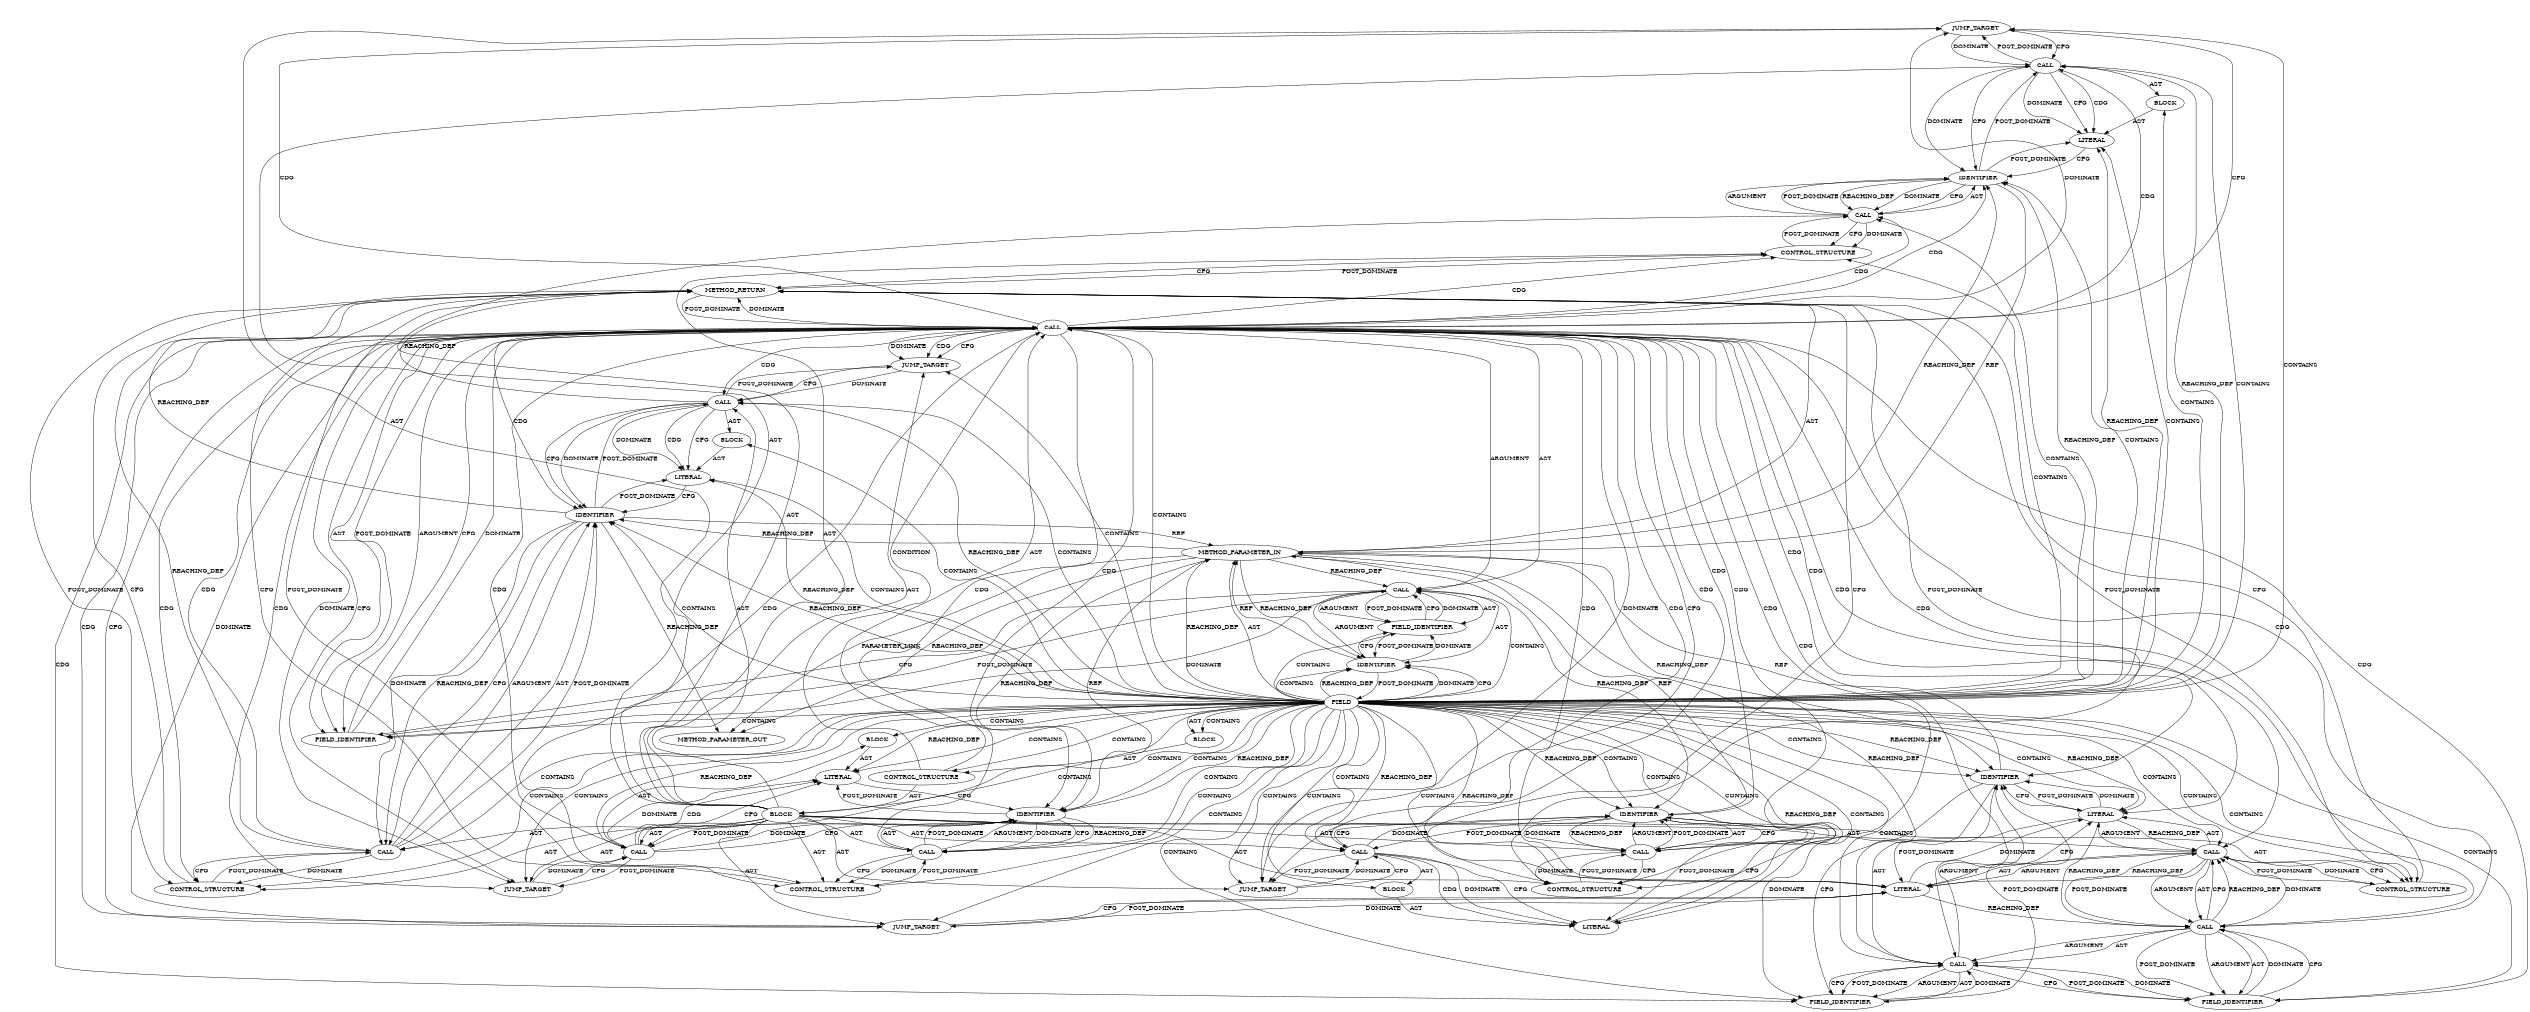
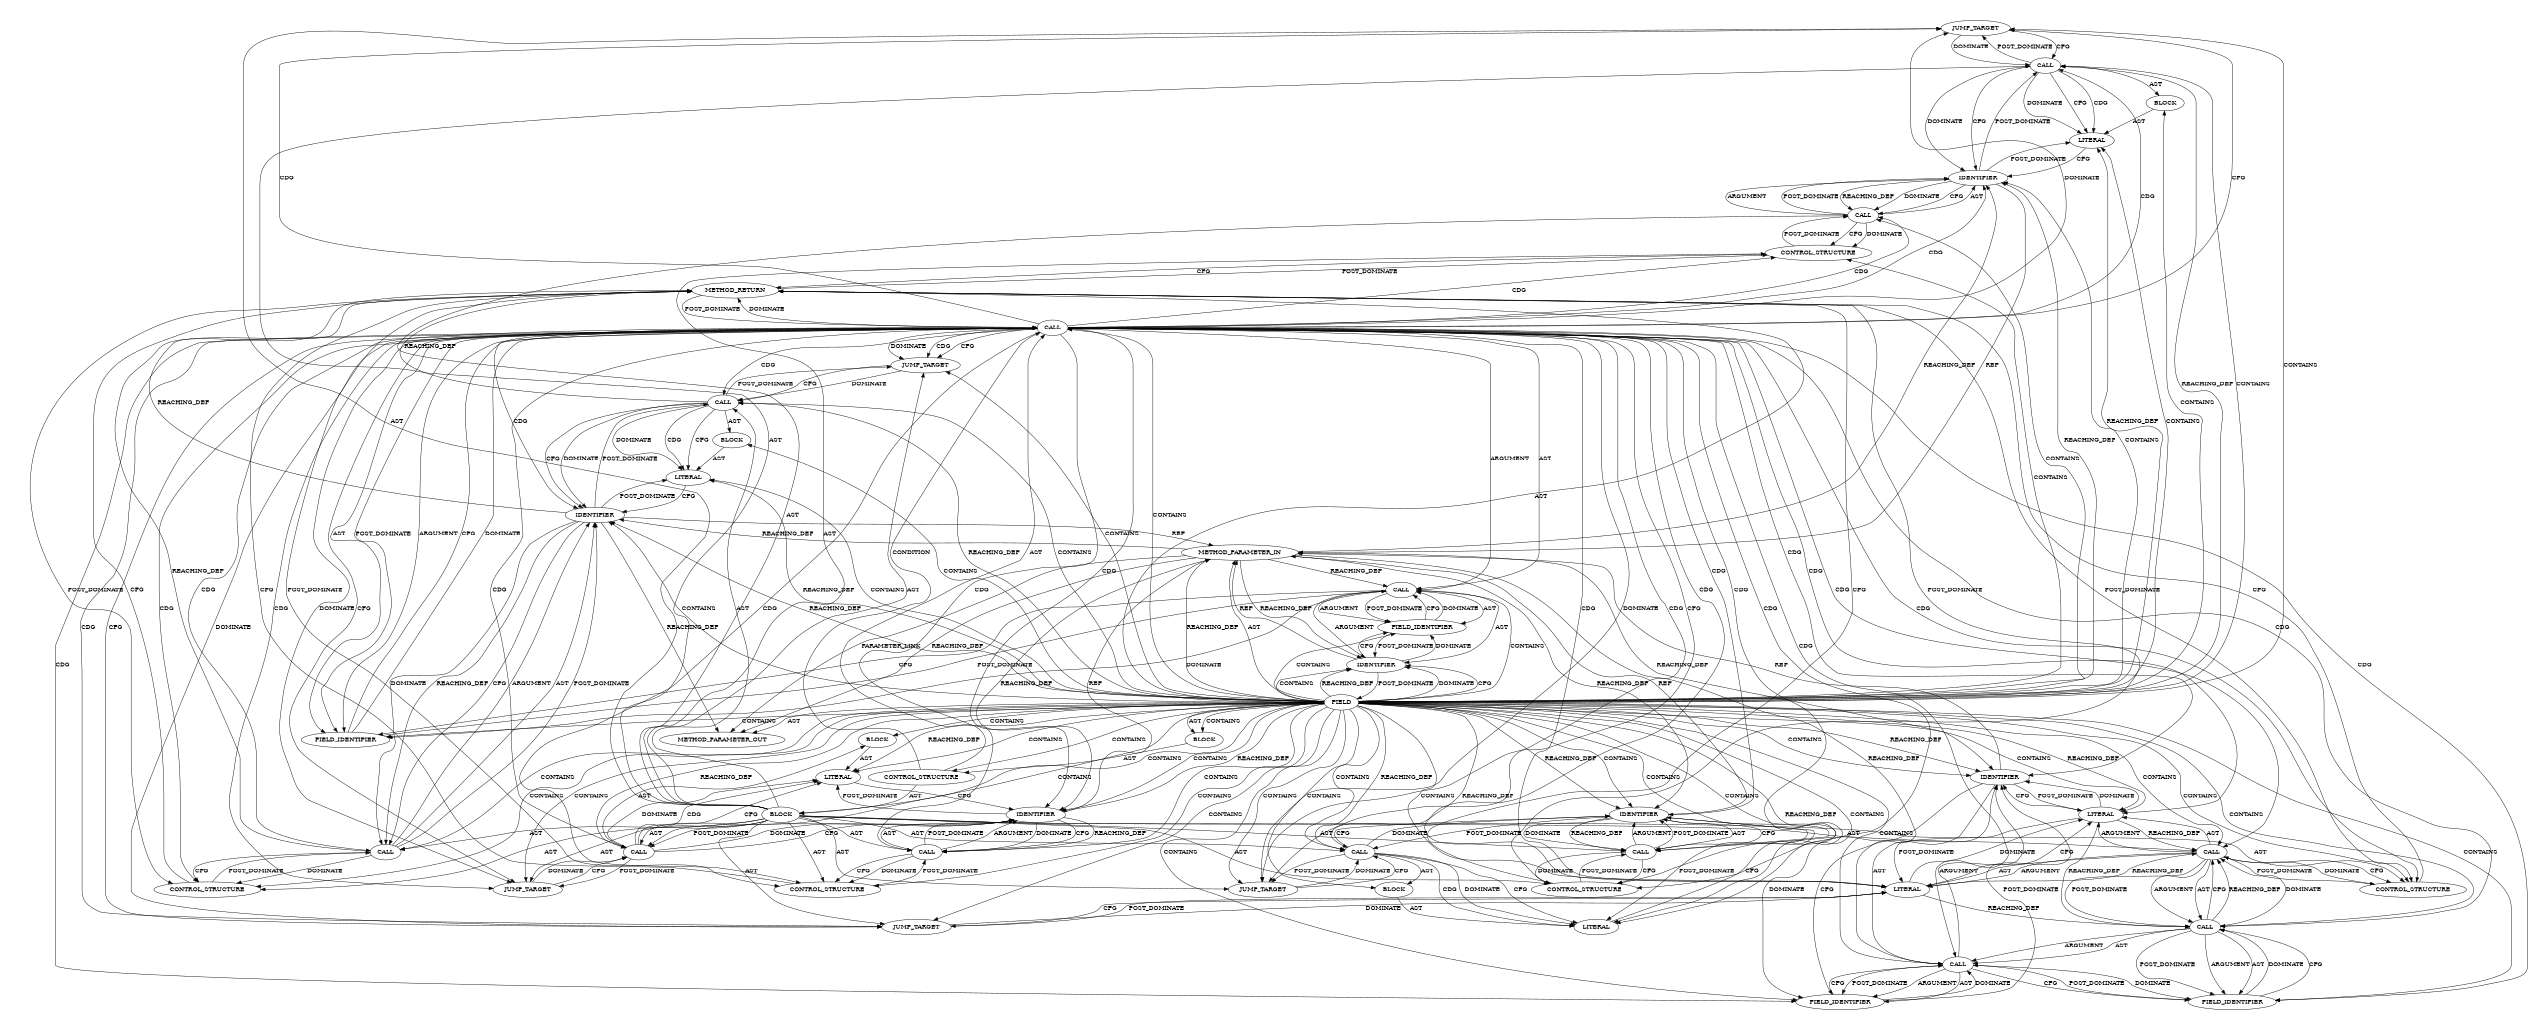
edge "METHOD_PARAMETER_IN" -> "METHOD_RETURN": now "FIELD" -> "METHOD_RETURN"
edge "FIELD" -> "METHOD_PARAMETER_OUT": added, label "AST"
